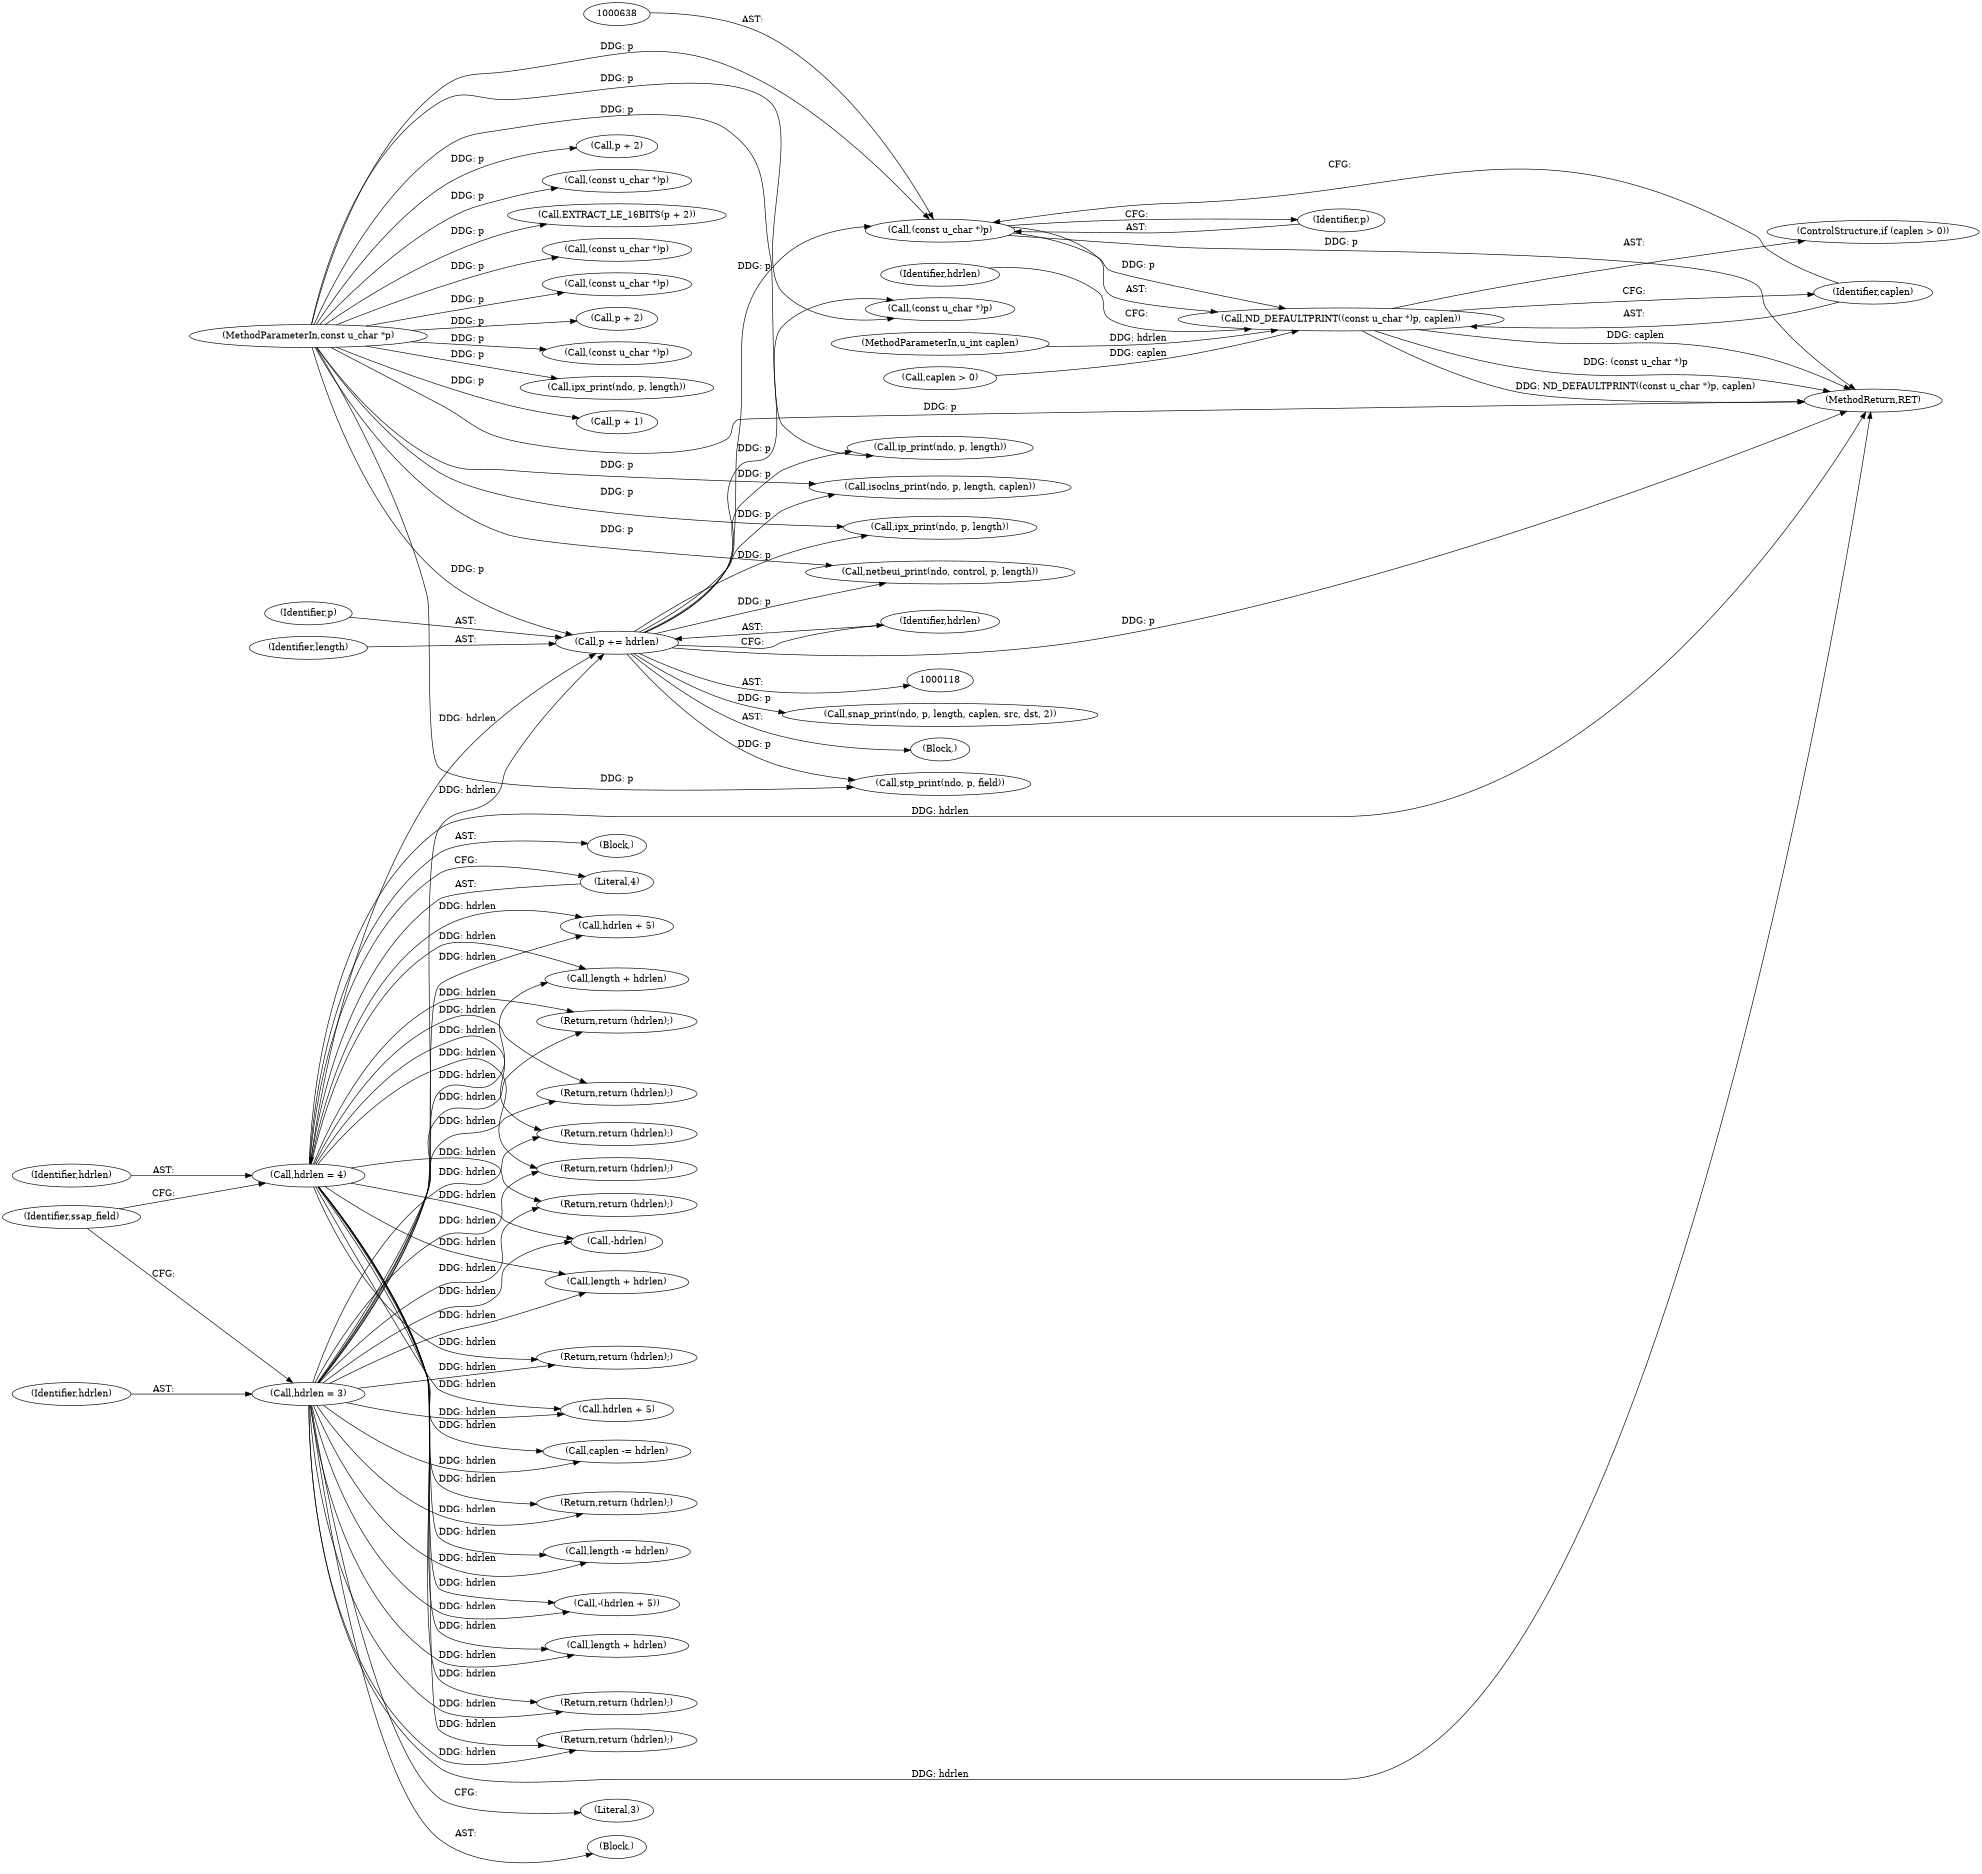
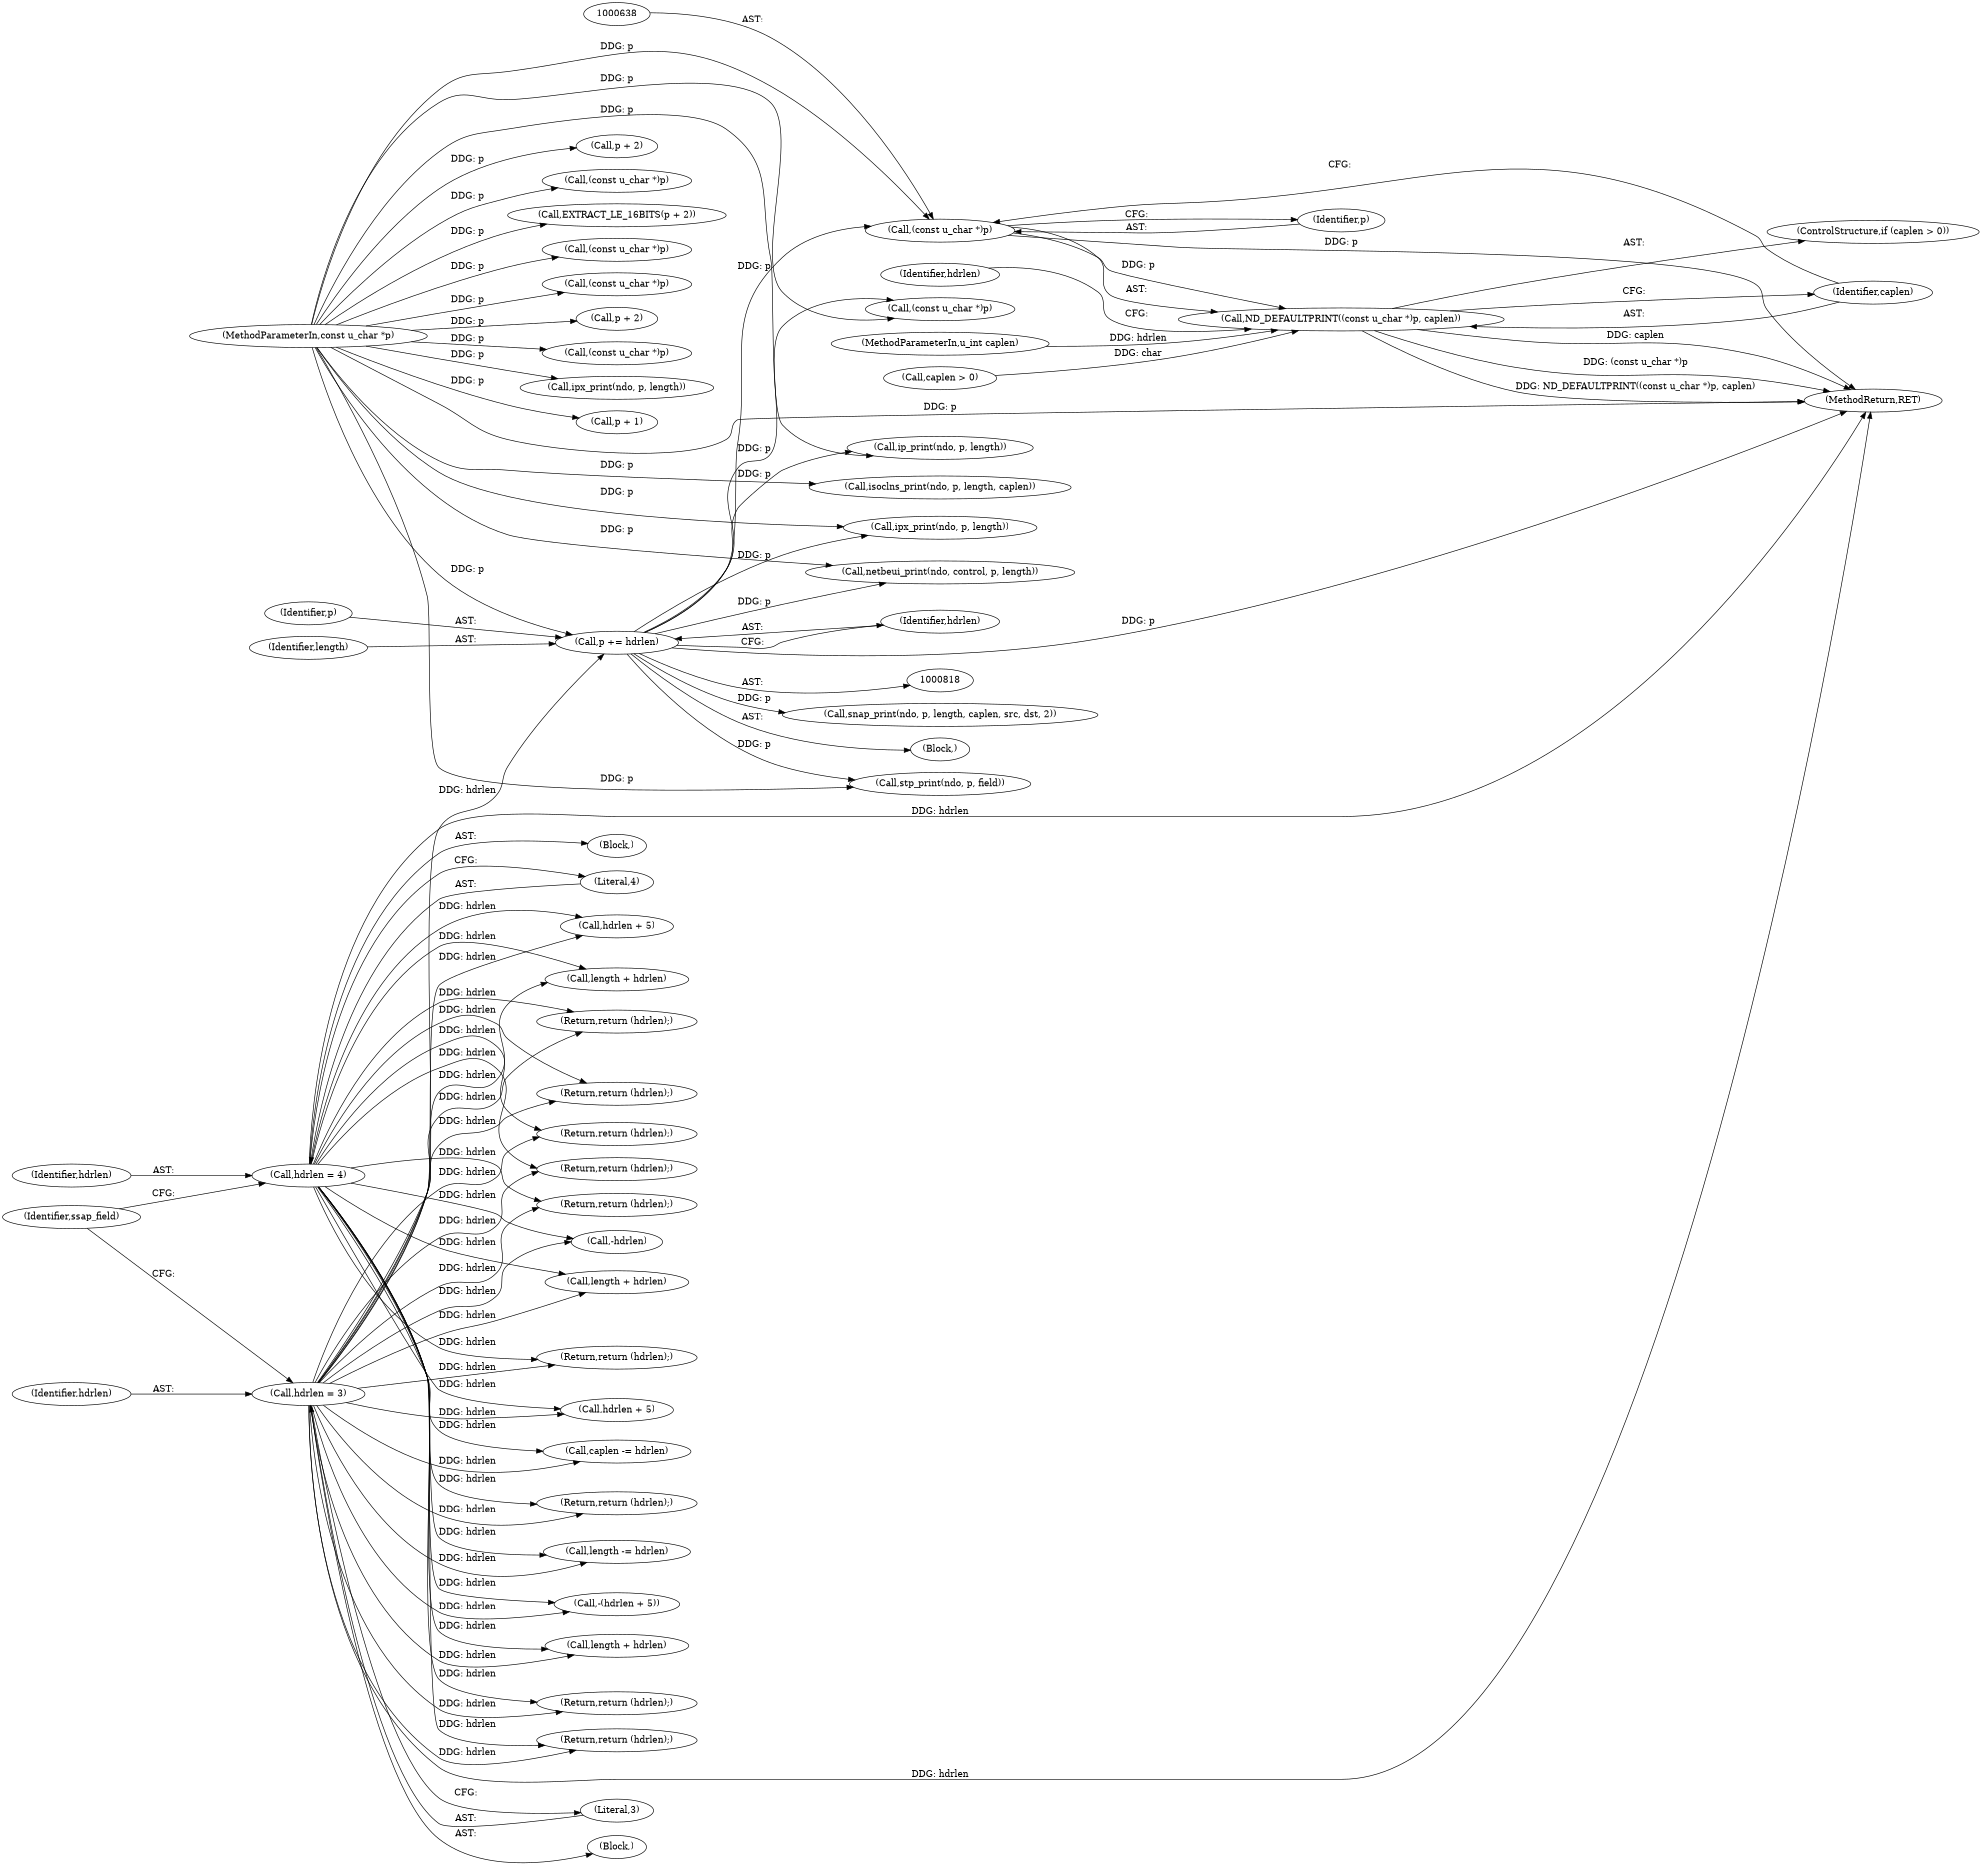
edge "(Call,caplen > 0)" -> "(Call,ND_DEFAULTPRINT((const u_char *)p, caplen))": label "DDG: caplen" -> "DDG: char"
edge "(Call,p += hdrlen)" -> "(Call,isoclns_print(ndo, p, length, caplen))": removed, label "DDG: p"
node "1000118": label "1000118" -> "1000818"
edge "(Call,hdrlen = 4)" -> "(Call,p += hdrlen)": removed, label "DDG: hdrlen"
edge "(Literal,3)" -> "(Call,hdrlen = 3)": added, label "AST:"
